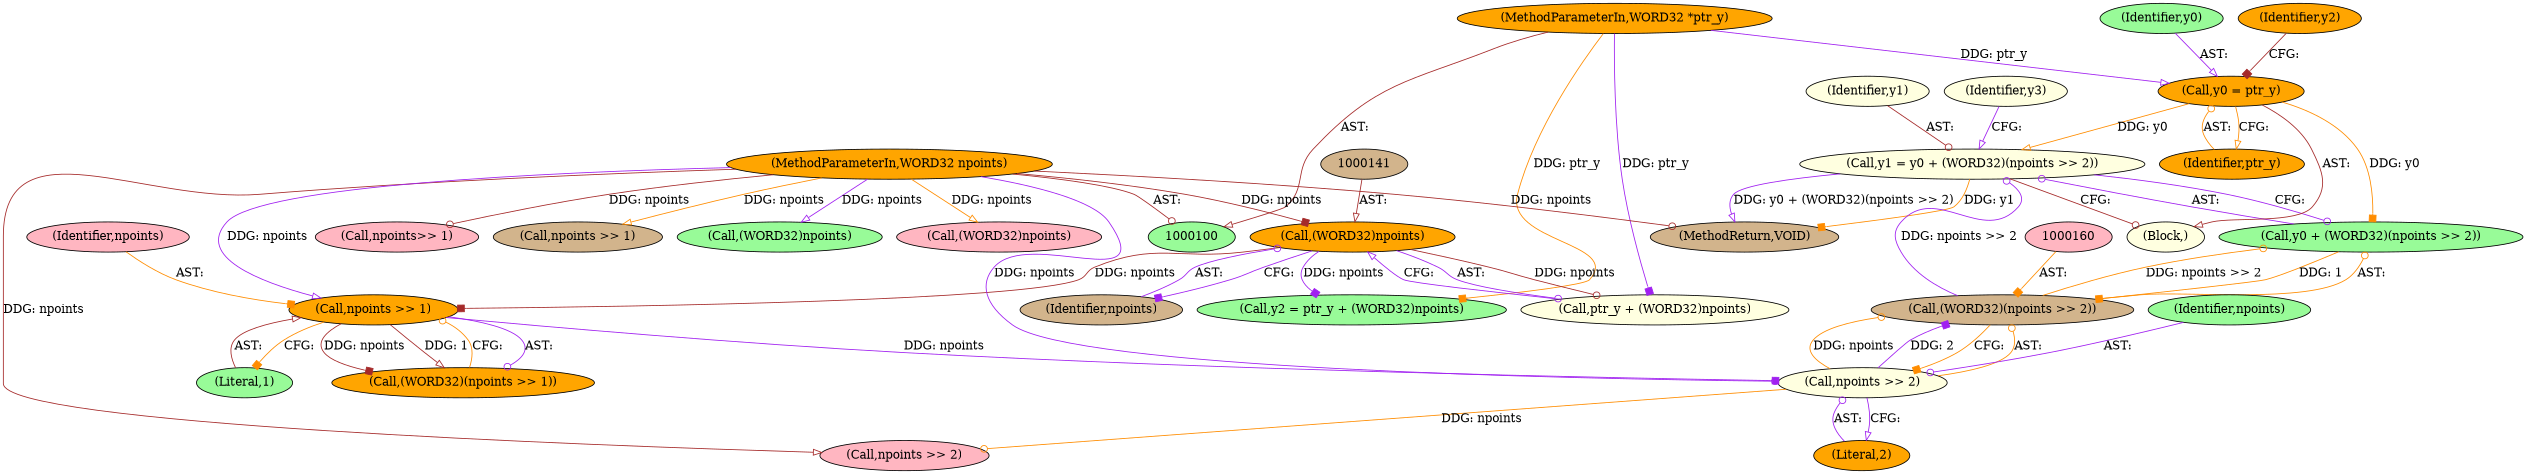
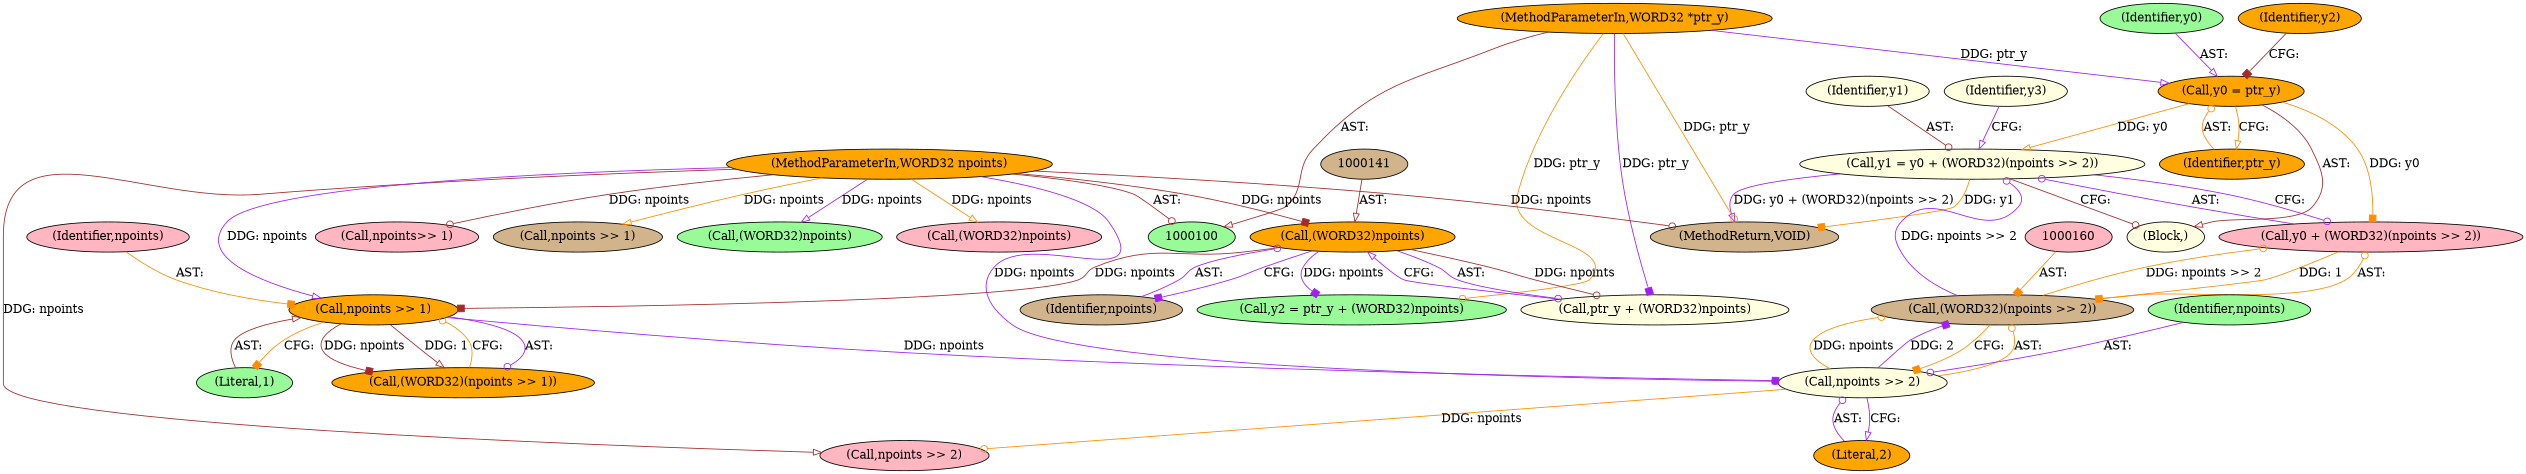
edge "(MethodParameterIn,WORD32 *ptr_y)" -> "(MethodReturn,VOID)": added, label "DDG: ptr_y"
edge "(MethodParameterIn,WORD32 *ptr_y)" -> "(Call,y2 = ptr_y + (WORD32)npoints)": arrowhead box -> odot
node "(Call,y0 + (WORD32)(npoints >> 2))": fillcolor palegreen -> lightpink
